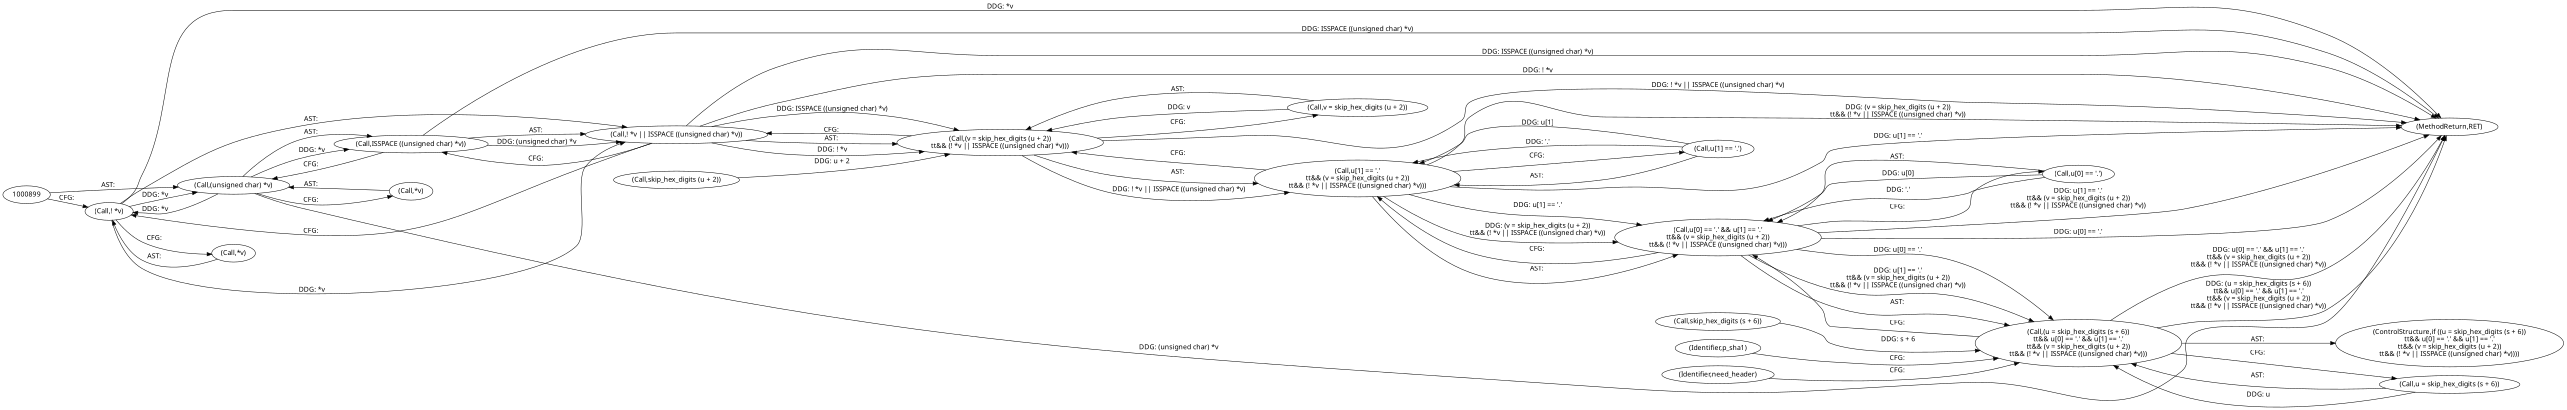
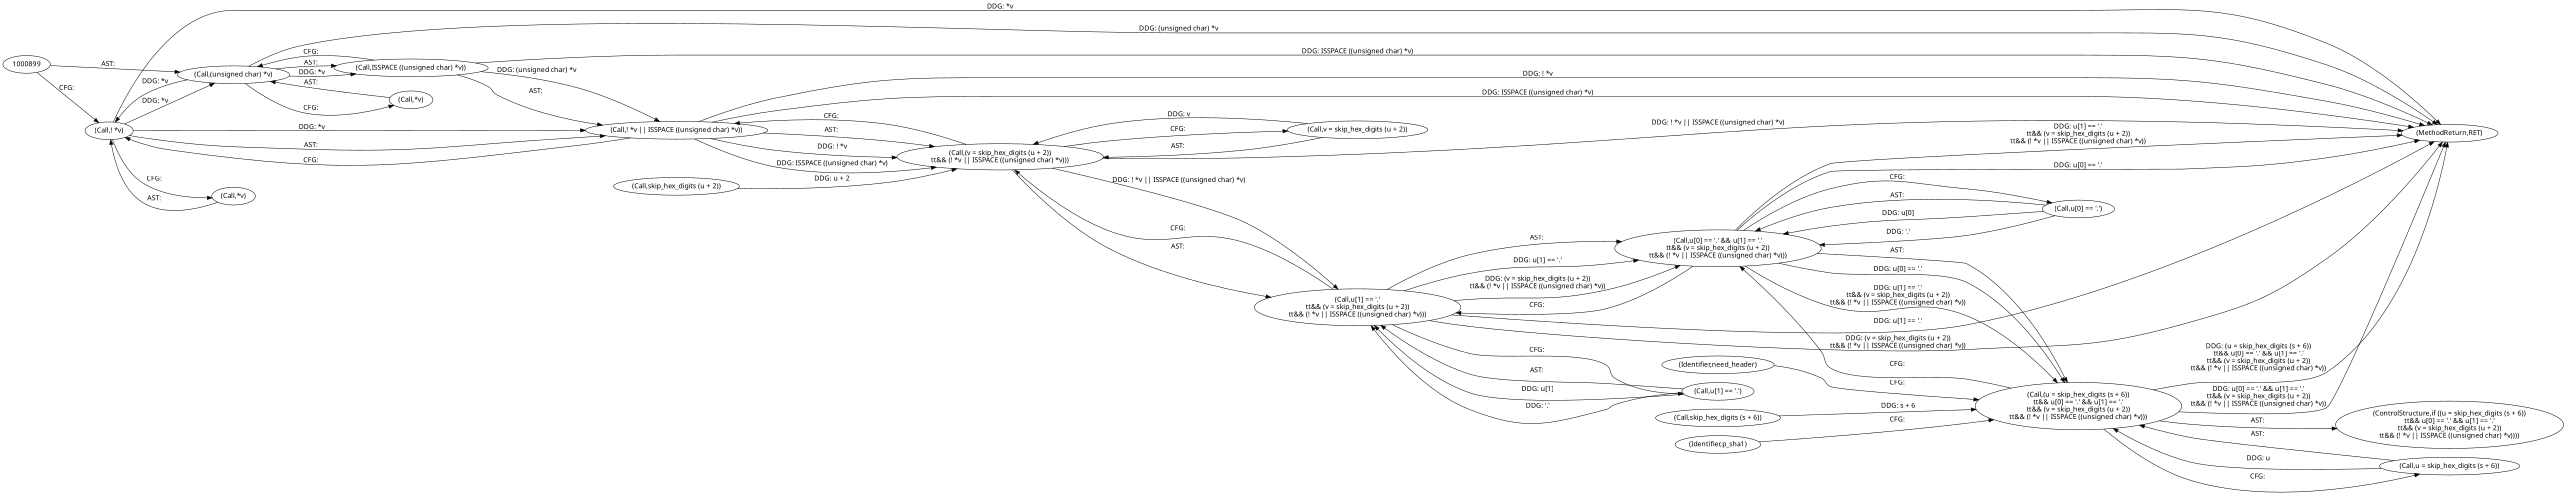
edge "(Call,! *v || ISSPACE ((unsigned char) *v))" -> "(Call,ISSPACE ((unsigned char) *v))": removed, label "CFG:"
